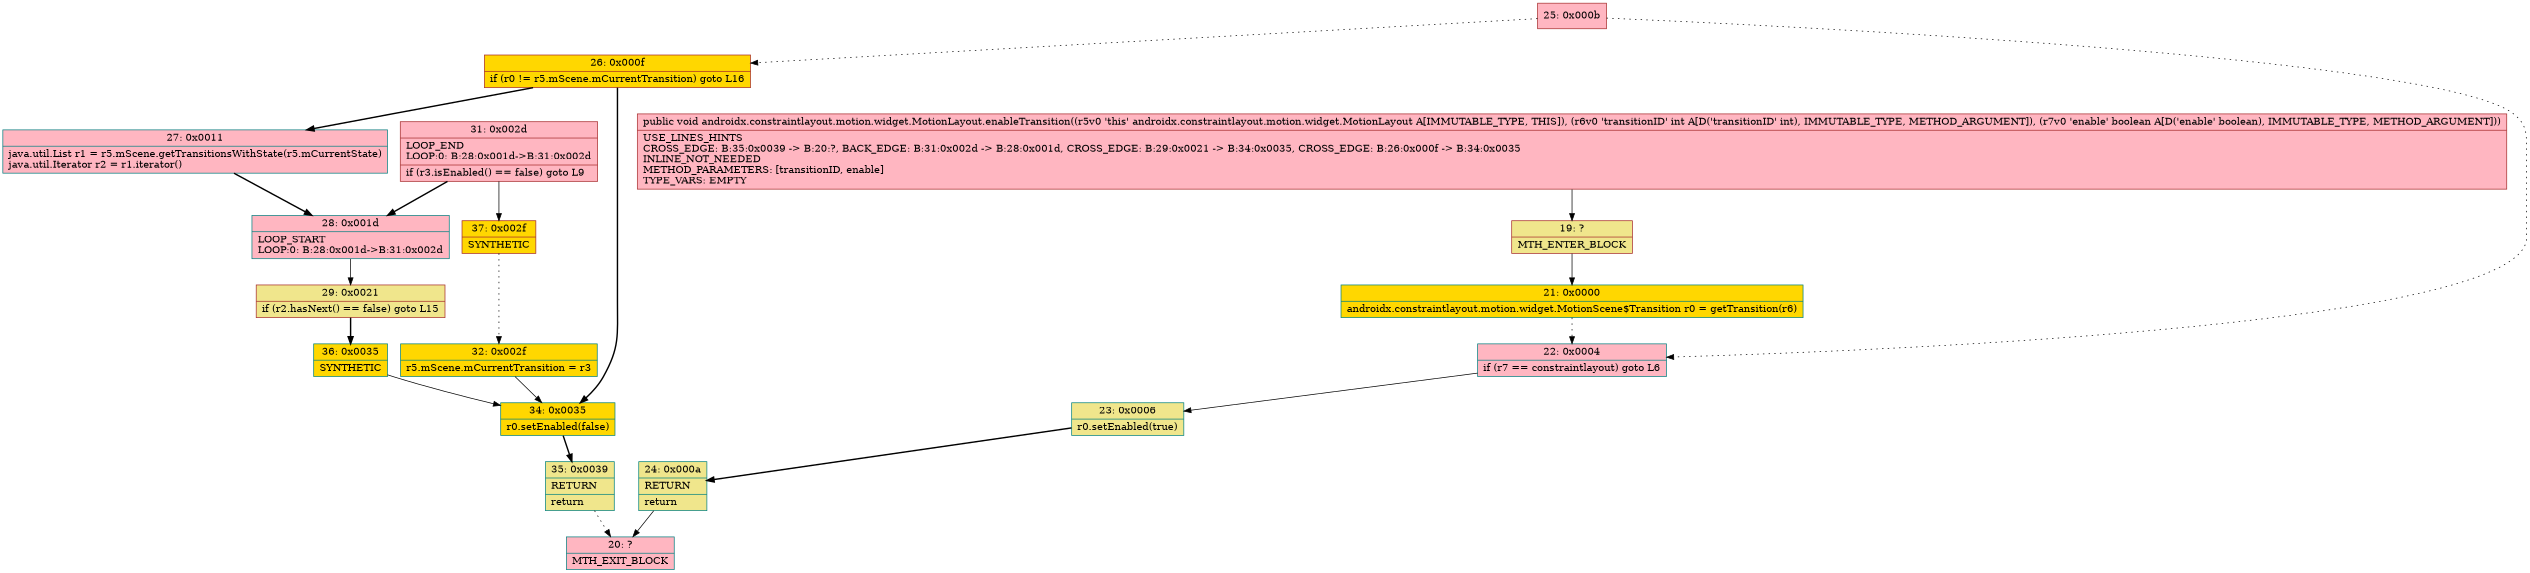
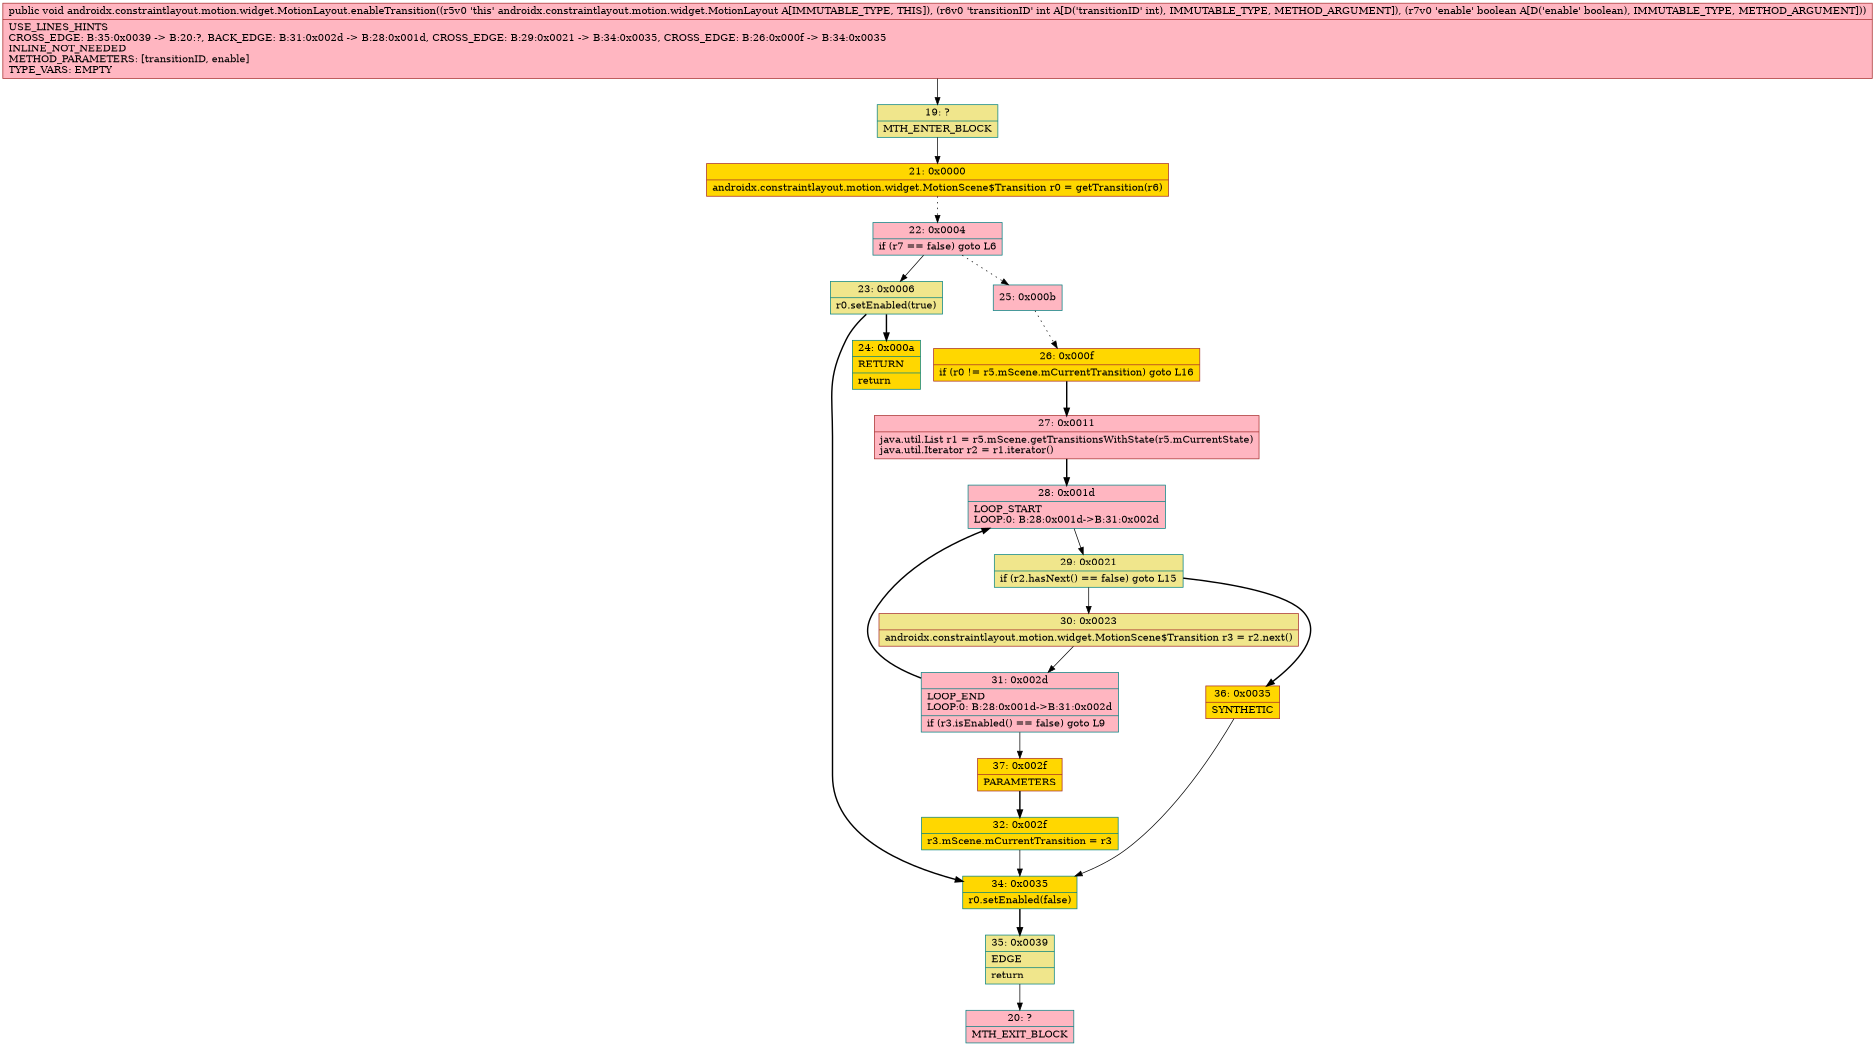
node "25: 0x000b": color brown -> teal
node "27: 0x0011": color teal -> brown
node "31: 0x002d": color brown -> teal
edge "25: 0x000b" -> "22: 0x0004": reversed
node "19: ?": color brown -> teal
node "37: 0x002f": text "SYNTHETIC" -> "PARAMETERS"
edge "26: 0x000f" -> "34: 0x0035": now "23: 0x0006" -> "34: 0x0035"
edge "37: 0x002f" -> "32: 0x002f": style dotted -> bold
node "29: 0x0021": color brown -> teal
node "21: 0x0000": color teal -> brown
node "36: 0x0035": color teal -> brown
node "32: 0x002f": text "r5.mScene.mCurrentTransition = r3" -> "r3.mScene.mCurrentTransition = r3"
node "22: 0x0004": text "if (r7 == constraintlayout) goto L6" -> "if (r7 == false) goto L6"
node "35: 0x0039": text "RETURN" -> "EDGE"
node "24: 0x000a": fillcolor khaki -> gold
edge "35: 0x0039" -> "20: ?": style dotted -> solid
edge "24: 0x000a" -> "20: ?": removed
node "30: 0x0023": added
